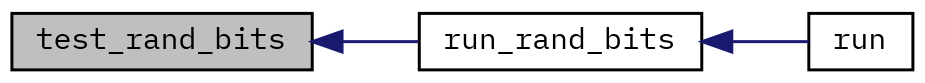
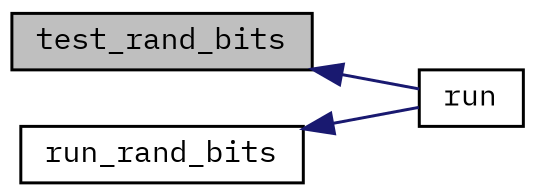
edge "run_rand_bits" -> "test_rand_bits": now "run" -> "test_rand_bits"
